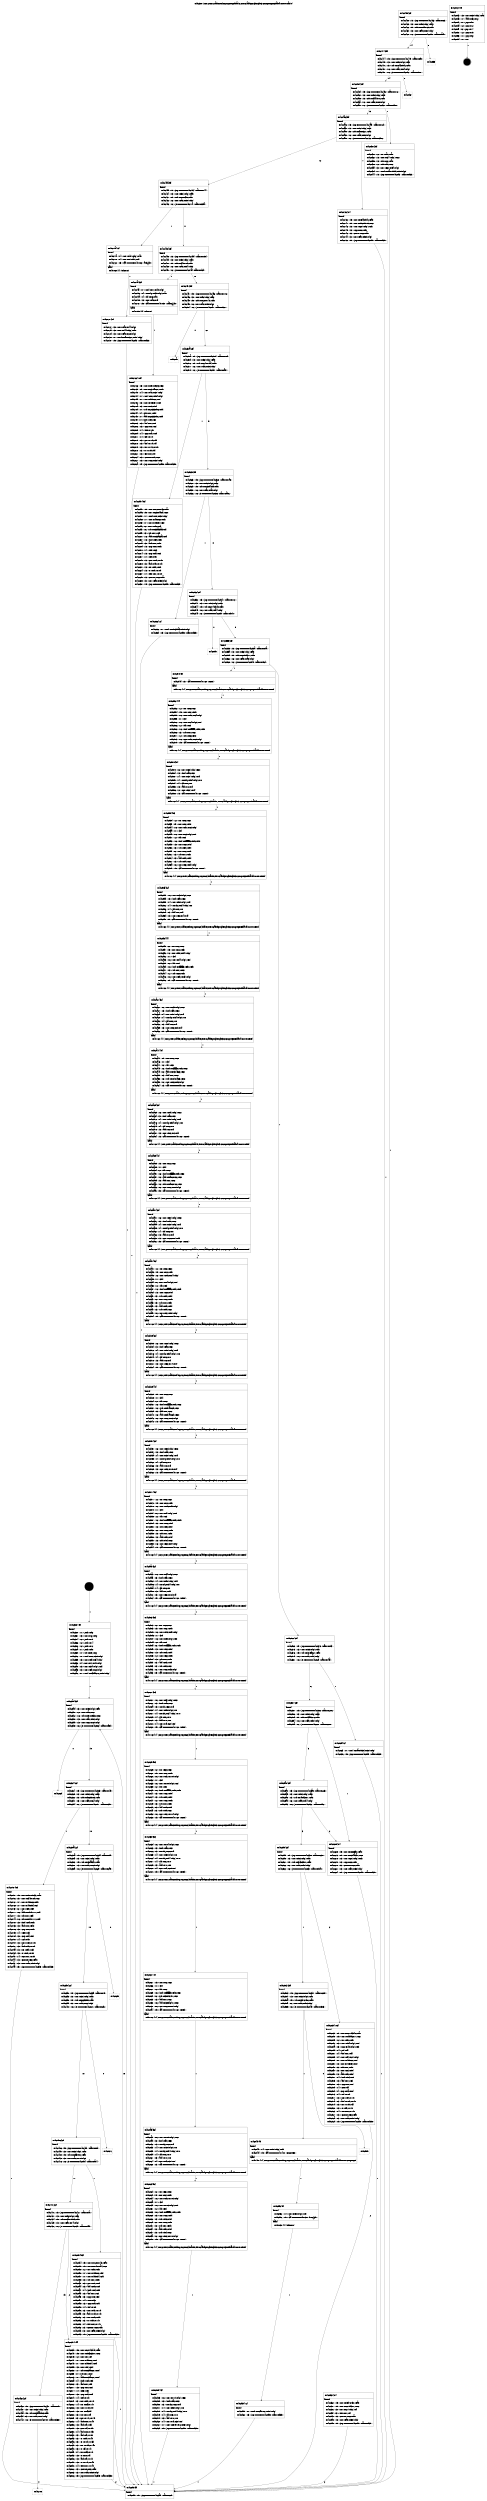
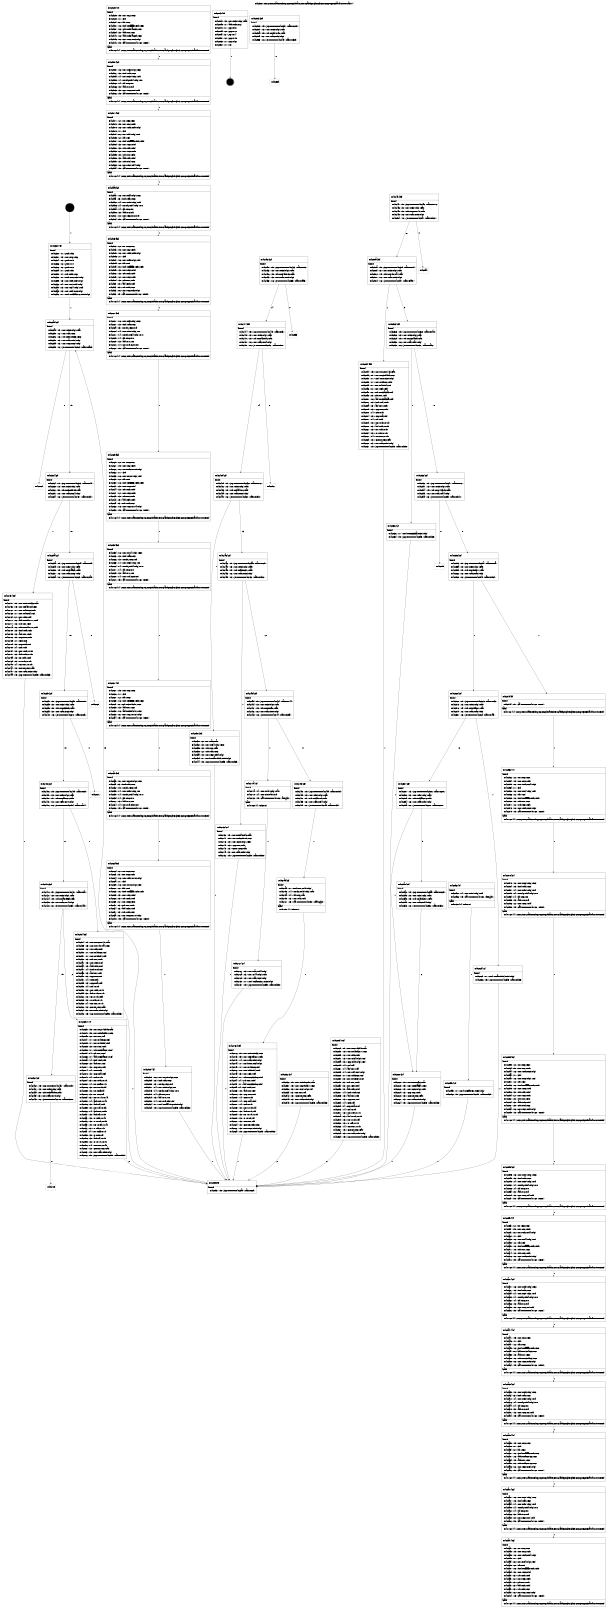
edge "0x4024d8 [25]" -> "0x4024f1 [25]": removed, label "10"
node "0x402b09 [32]": removed
node "0x4025b9 [25]": removed
node "0x402d49 [9]": removed
